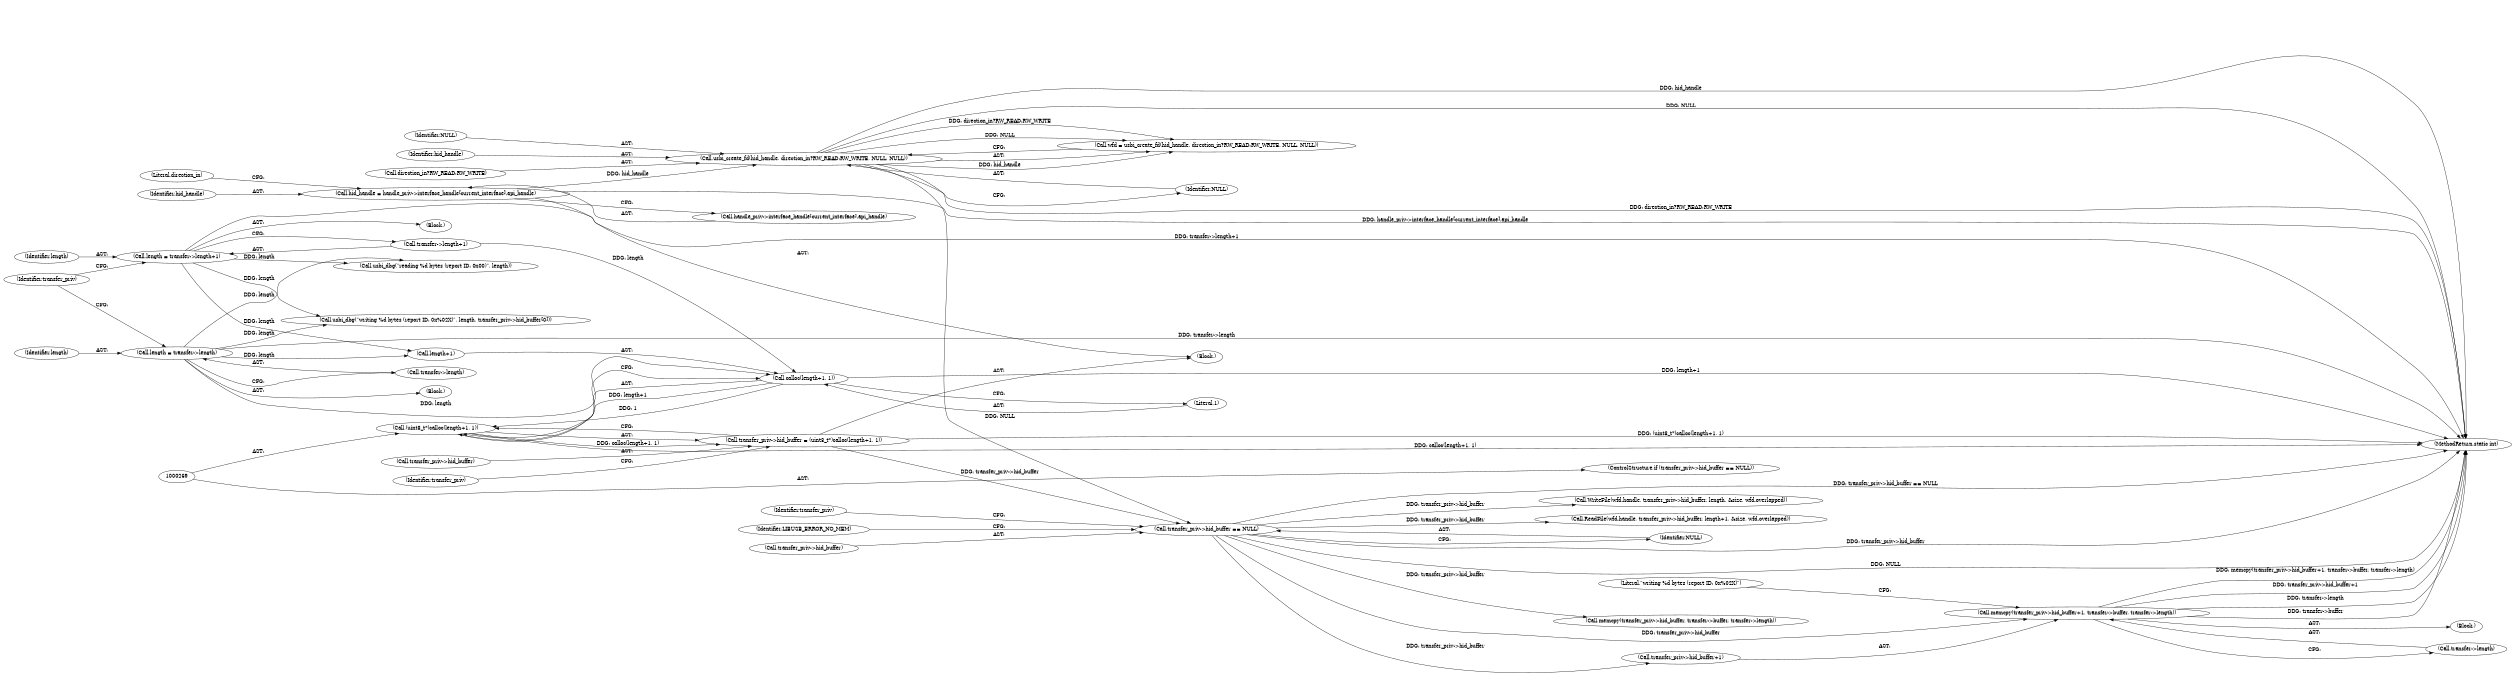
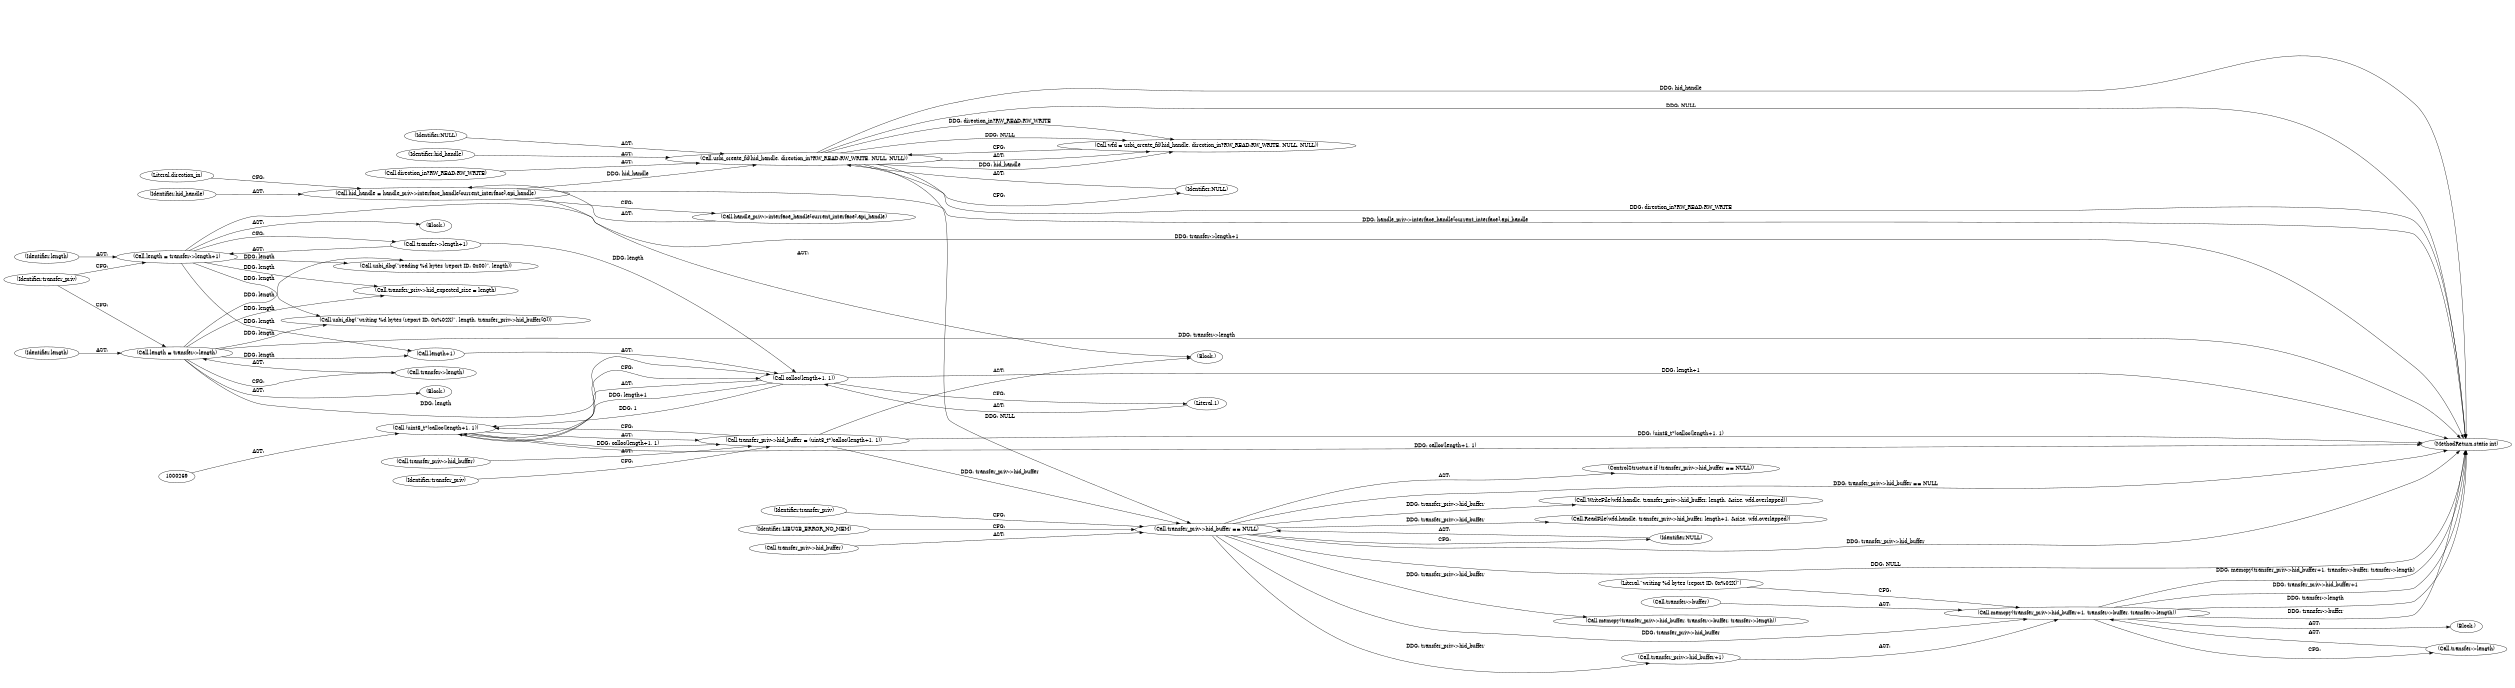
node "(Call,transfer_priv->hid_expected_size = length)": added
edge "1000269" -> "(ControlStructure,if (transfer_priv->hid_buffer == NULL))": now "(Call,transfer_priv->hid_buffer == NULL)" -> "(ControlStructure,if (transfer_priv->hid_buffer == NULL))"
node "(Call,transfer->buffer)": added
